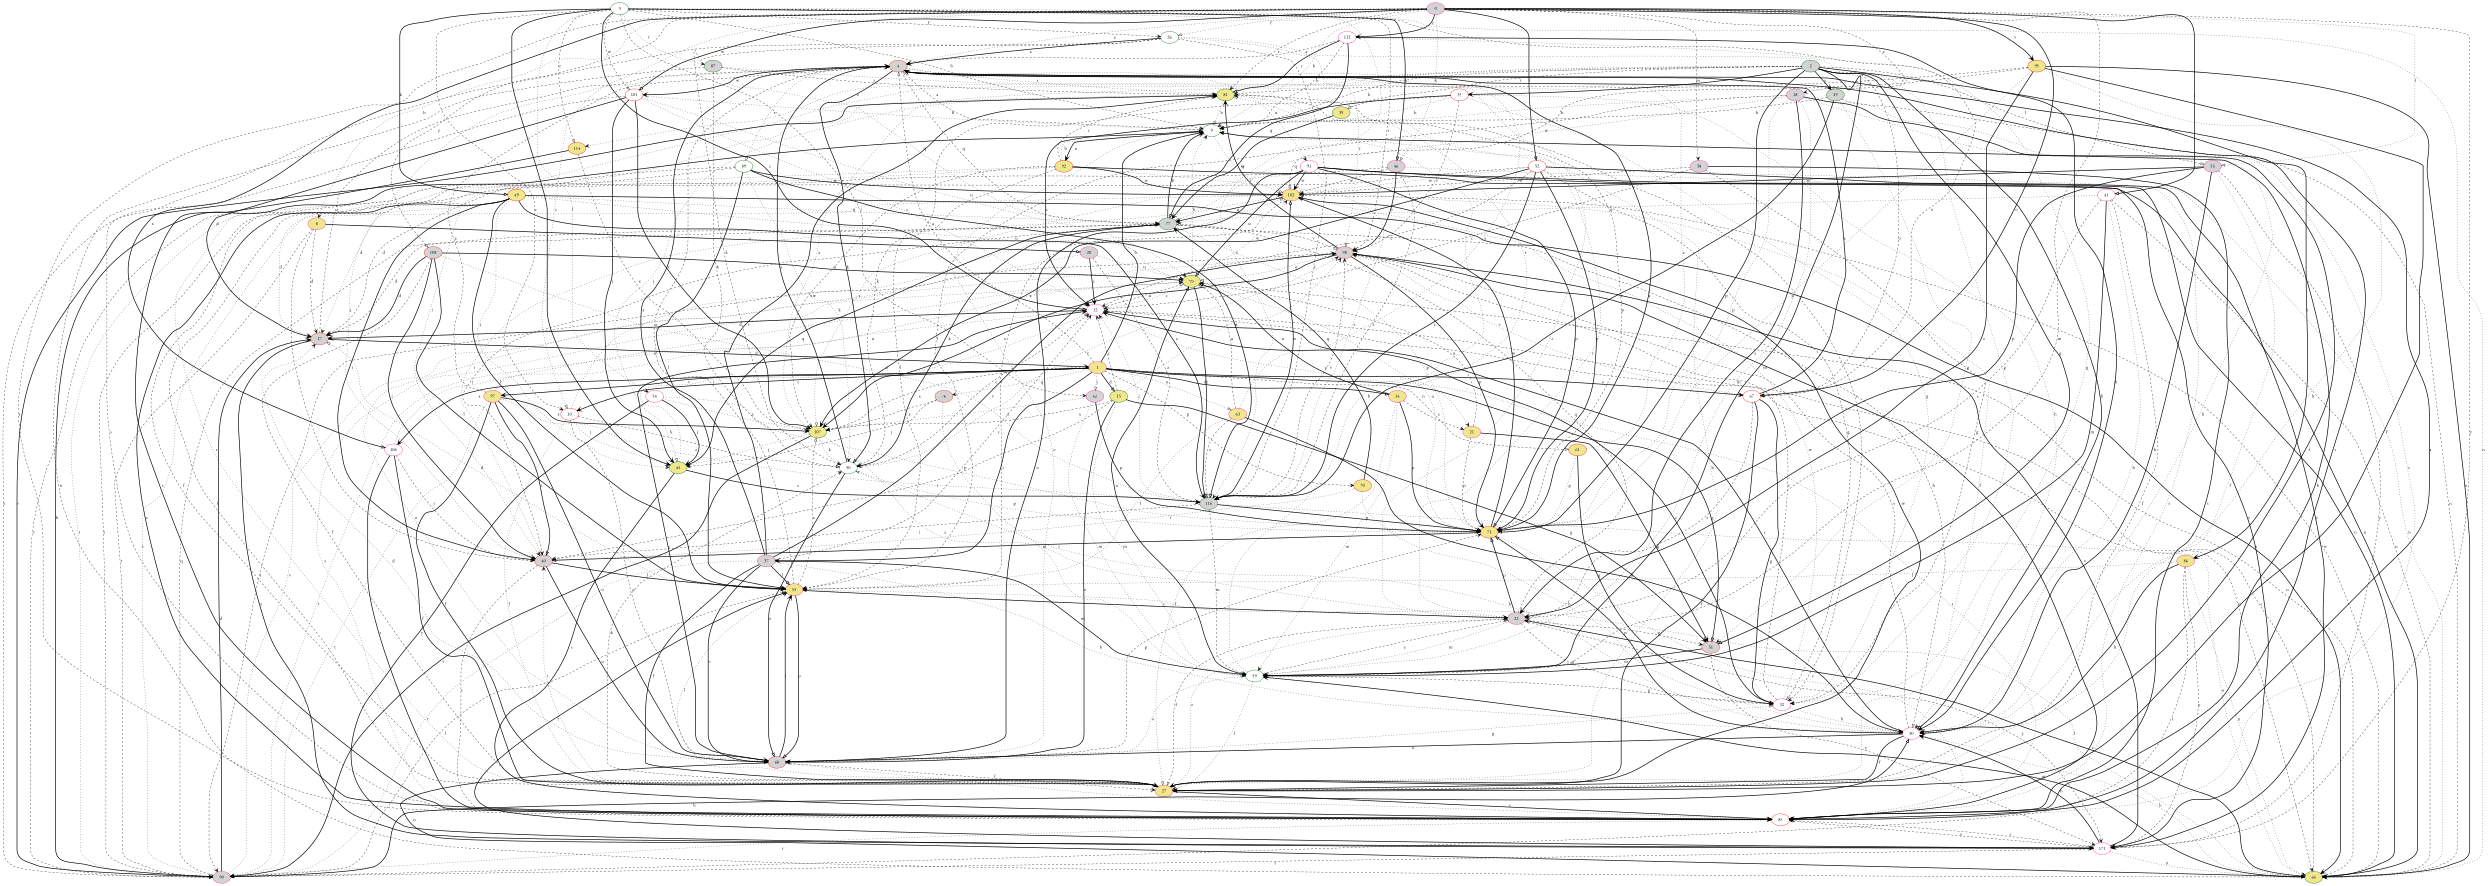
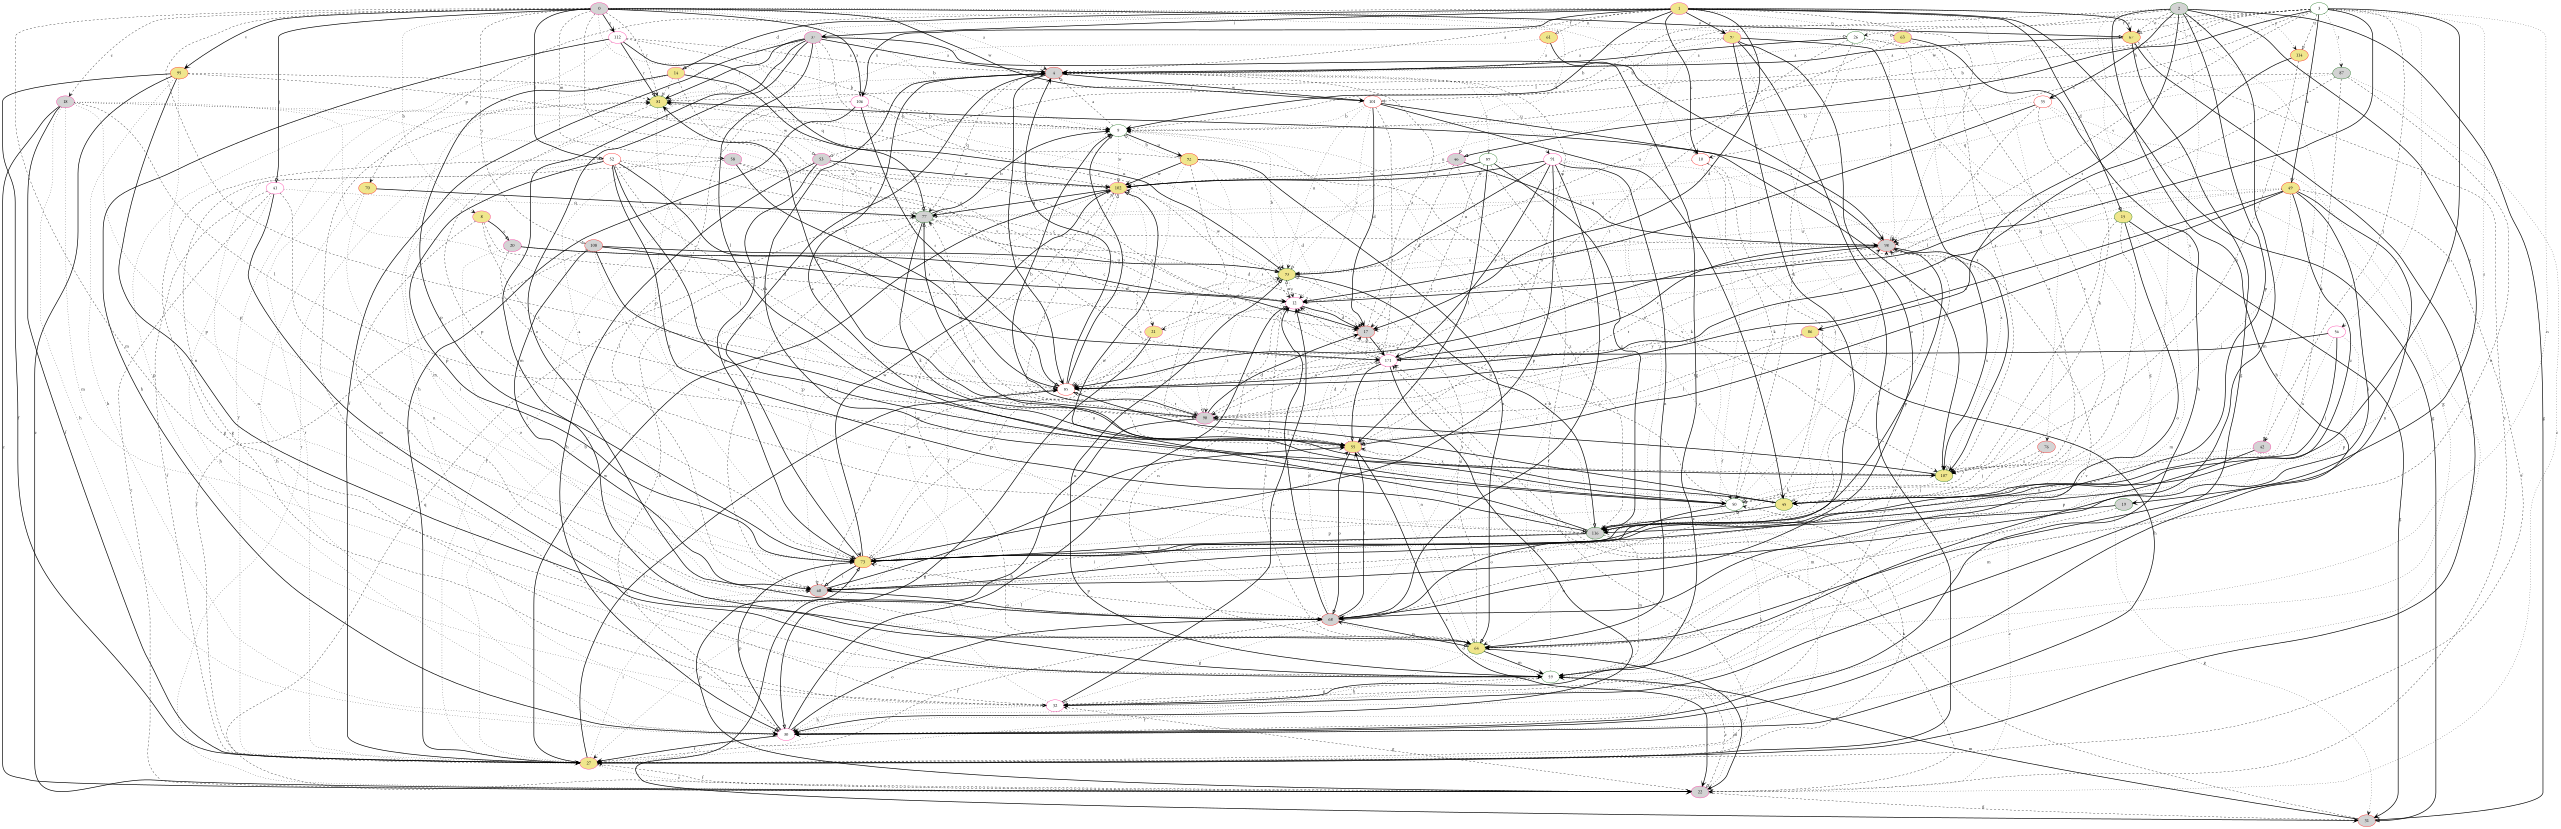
node "39": removed
edge "19" -> "9": now "106" -> "9"
edge "17" -> "1": reversed
edge "15" -> "12": now "87" -> "12"
node "67": fillcolor white -> khaki
